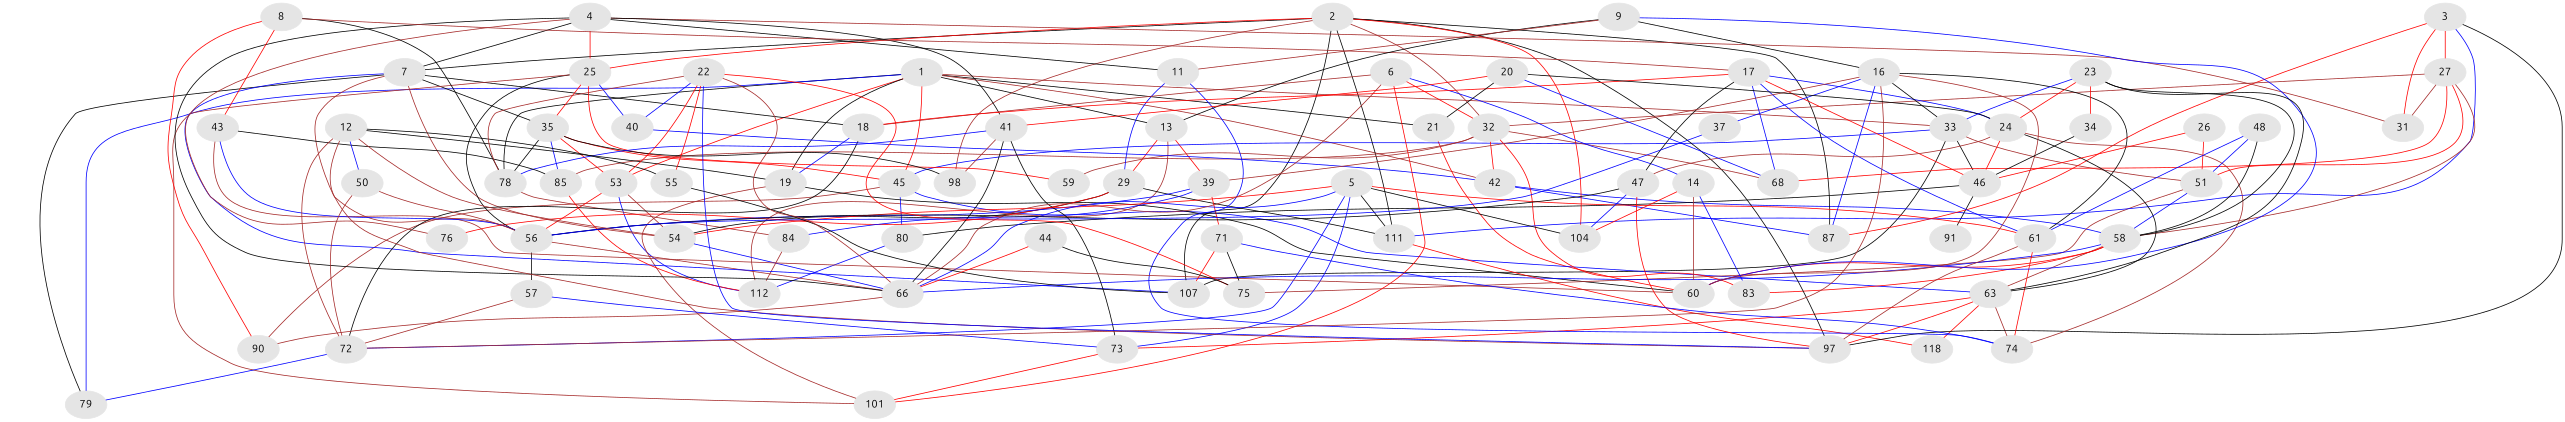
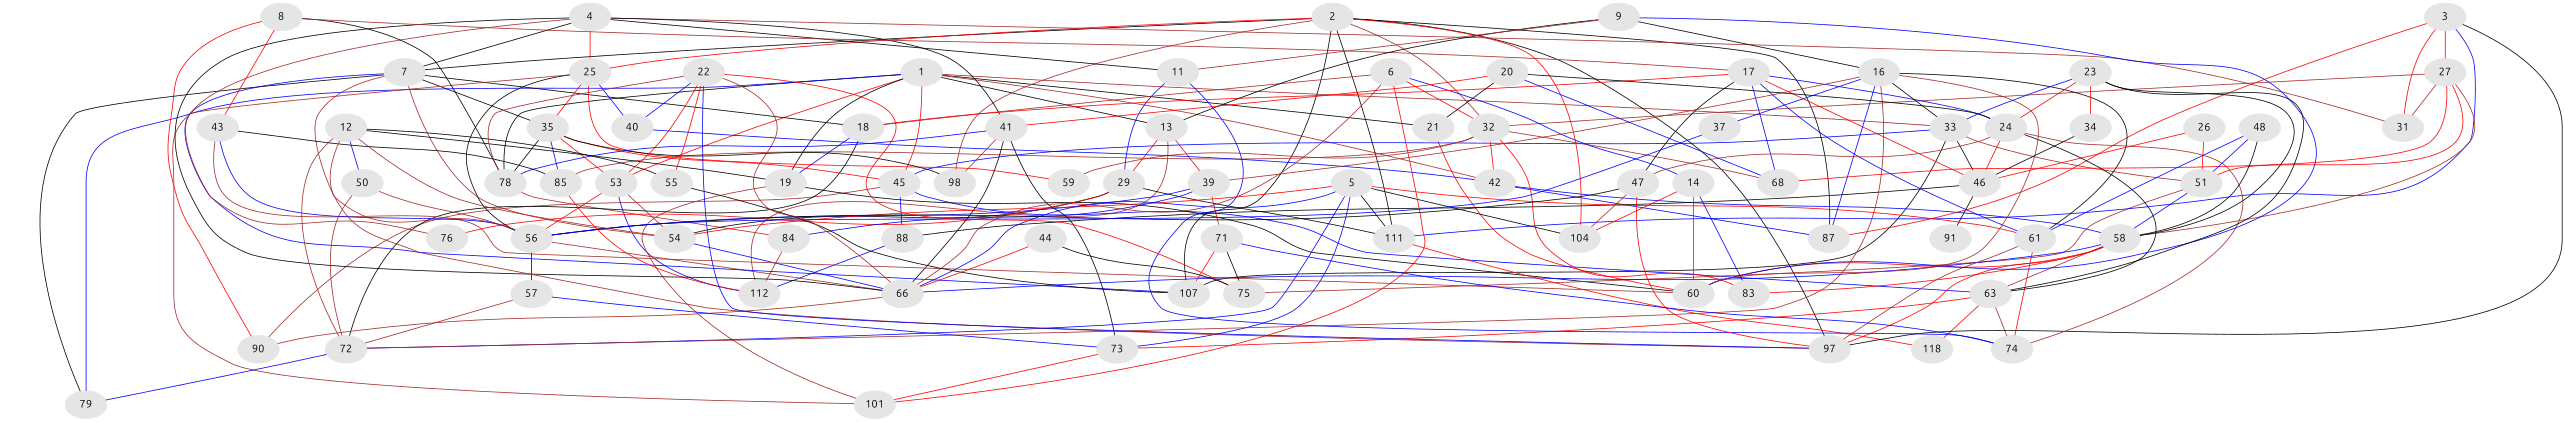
edge "47" -- "104": color blue -> brown
node "80": label "80" -> "88"
edge "63" -- "97": now "58" -- "97"
